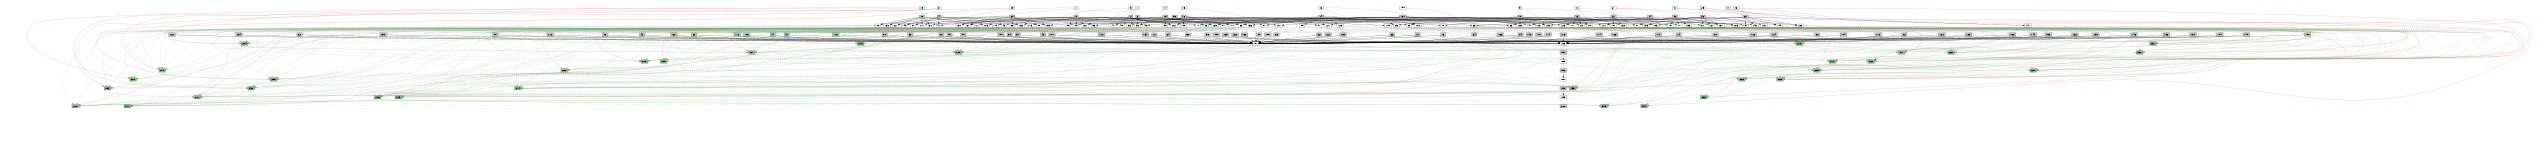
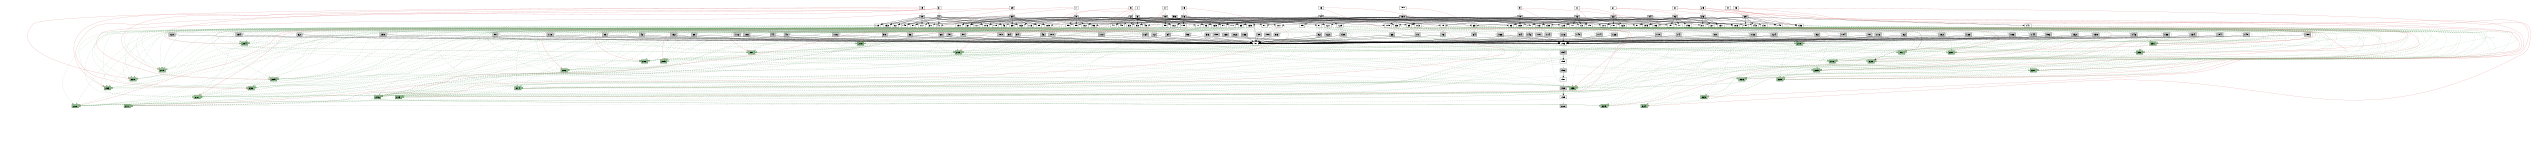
node "140": added
node "78": added
